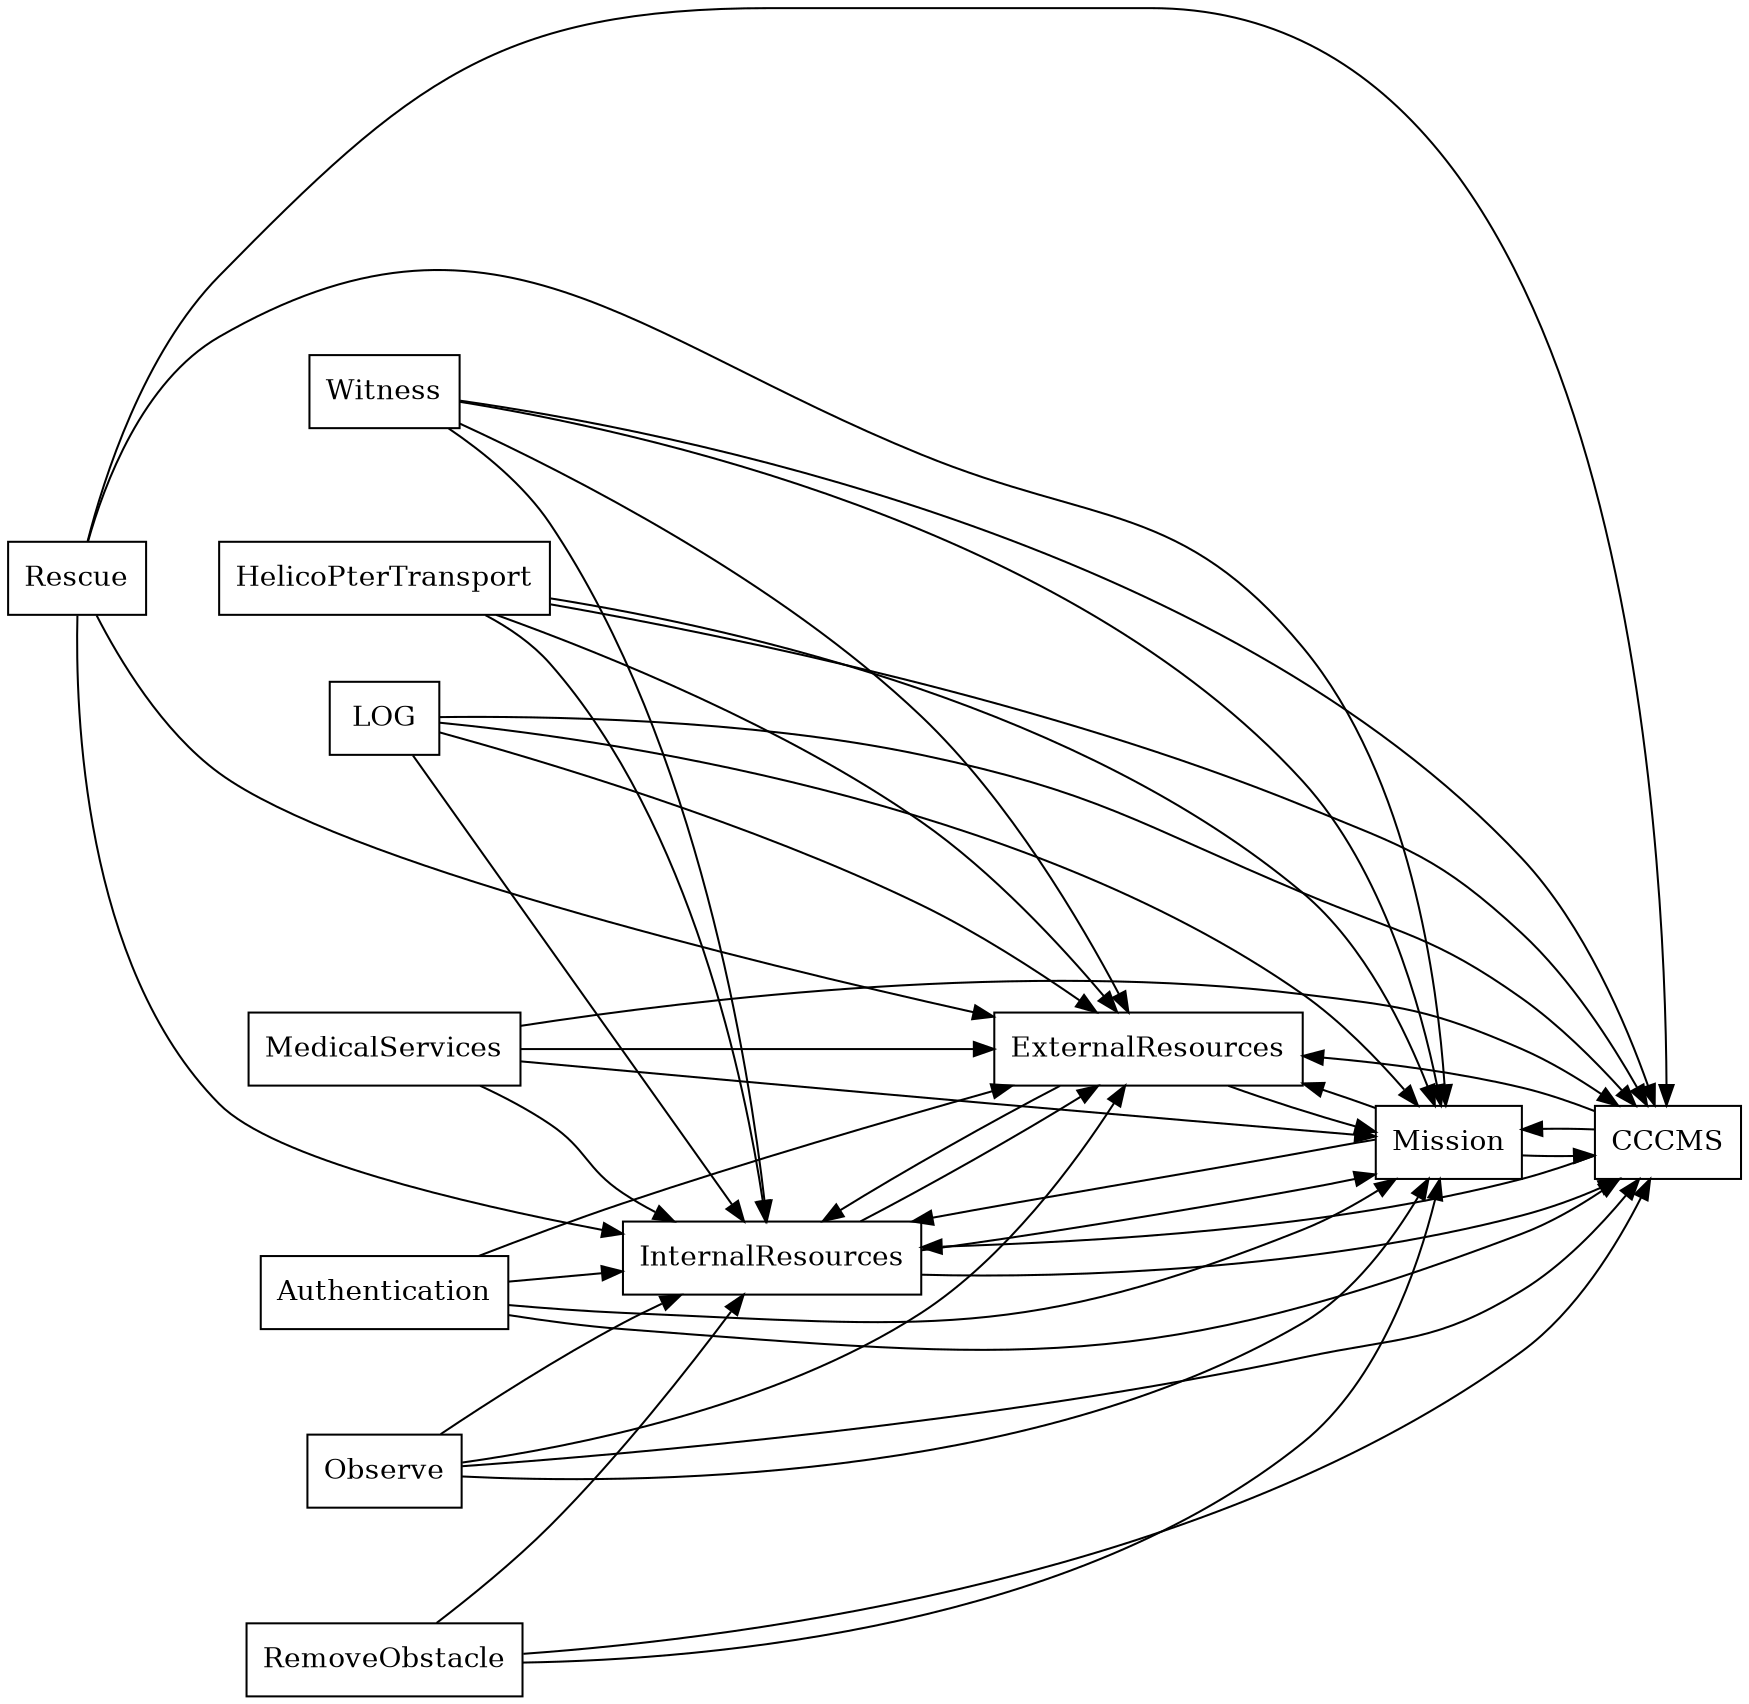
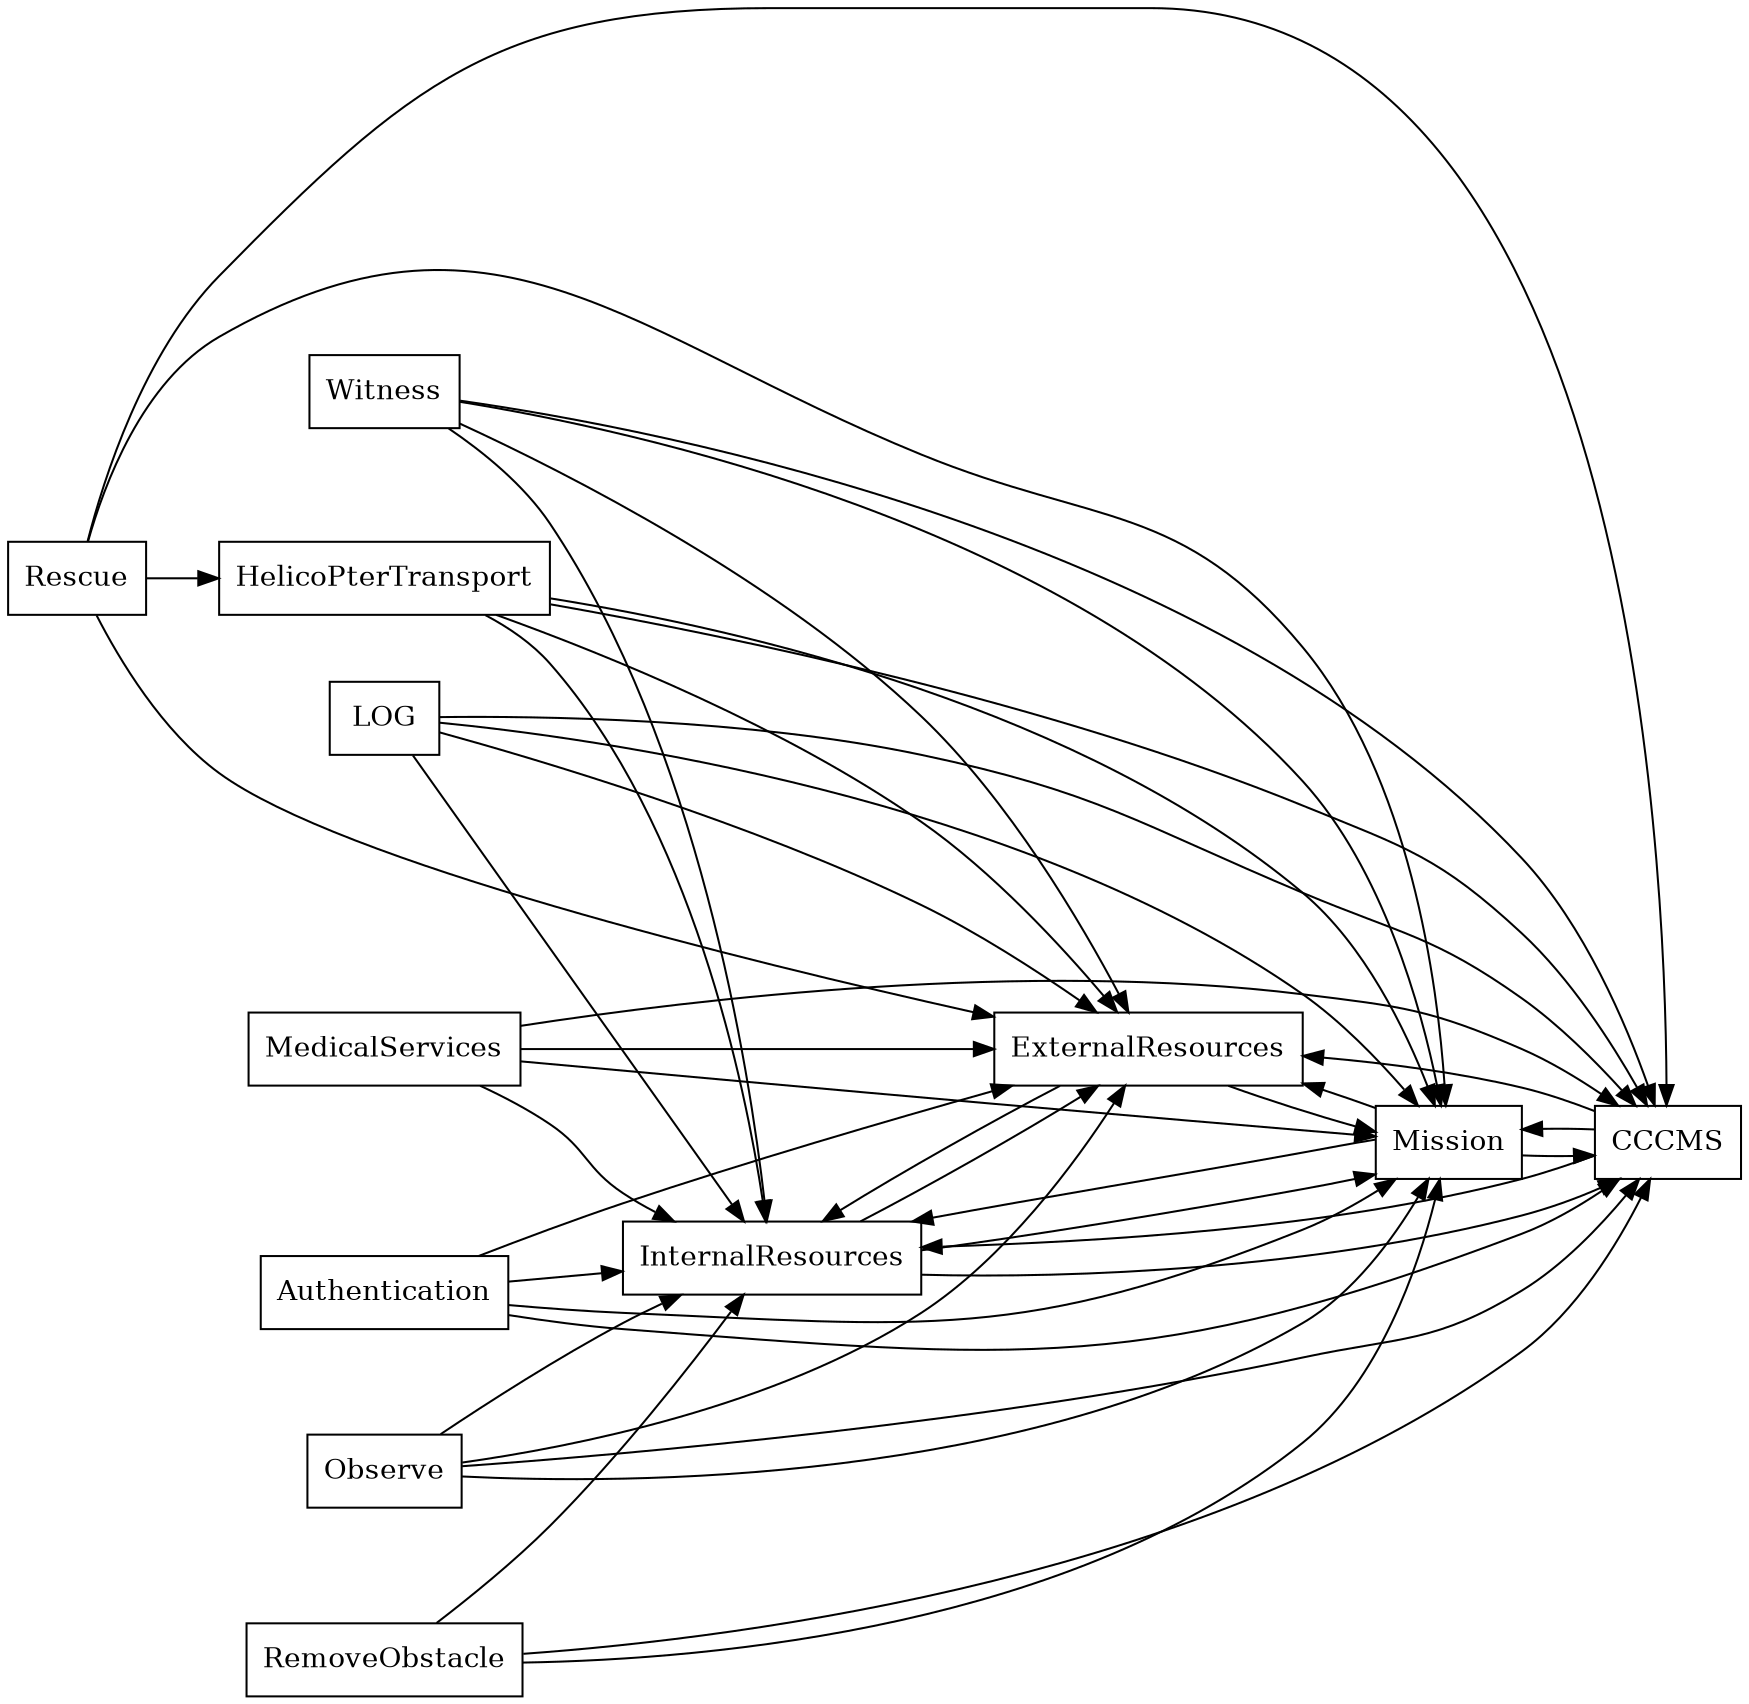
edge "Rescue" -> "InternalResources": now "Rescue" -> "HelicoPterTransport"
